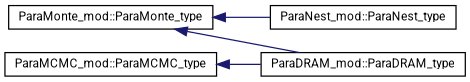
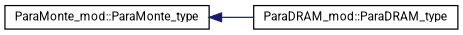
node "ParaNest_mod::ParaNest_type": removed
node "ParaMCMC_mod::ParaMCMC_type": removed
